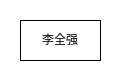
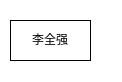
node "李全强": moved (61, 41) -> (51, 41)
